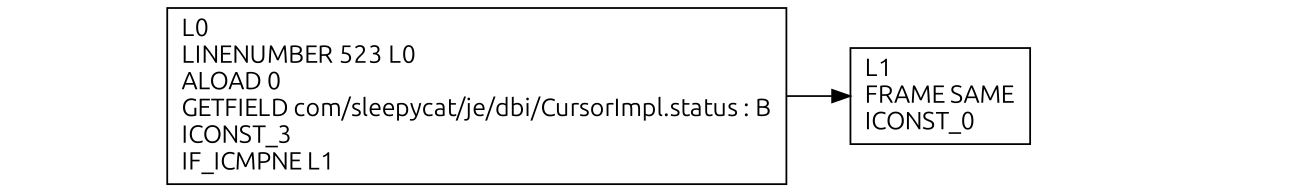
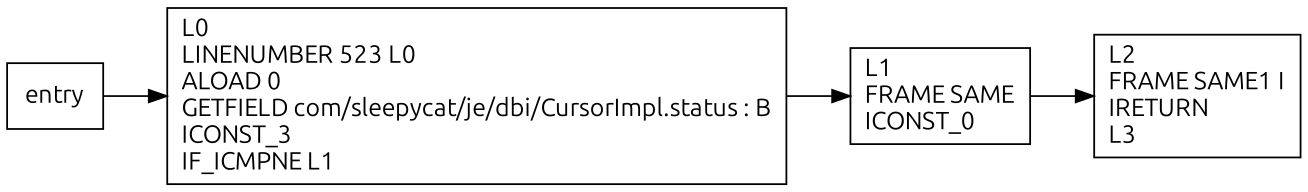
node "entry": added
node "L2 FRAME SAME1 I IRETURN L3": added
